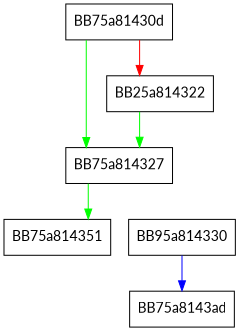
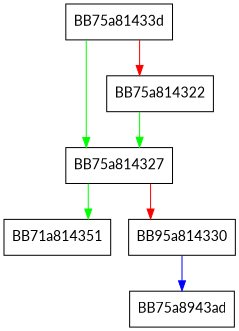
node "BB75a81430d": label "BB75a81430d" -> "BB75a81433d"
node "BB25a814322": label "BB25a814322" -> "BB75a814322"
edge "BB75a814327" -> "BB95a814330": added
node "BB75a814351": label "BB75a814351" -> "BB71a814351"
node "BB75a8143ad": label "BB75a8143ad" -> "BB75a8943ad"
